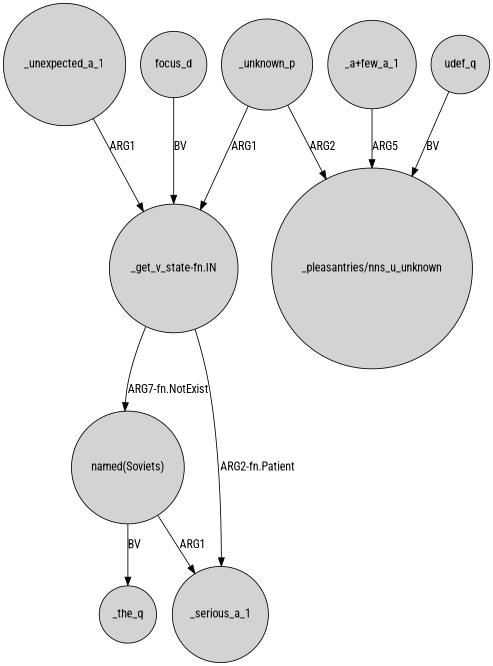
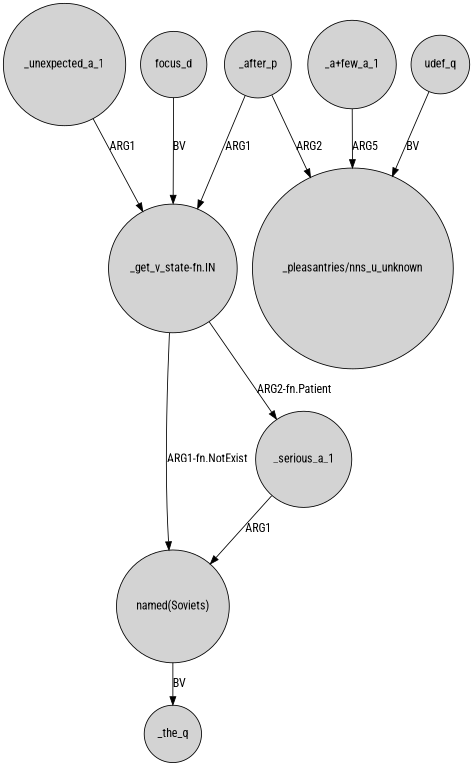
node "_unknown_p": label "_unknown_p" -> "_after_p"
edge "_get_v_state-fn.IN" -> "named(Soviets)": label "ARG7-fn.NotExist" -> "ARG1-fn.NotExist"
edge "named(Soviets)" -> "_serious_a_1": reversed
